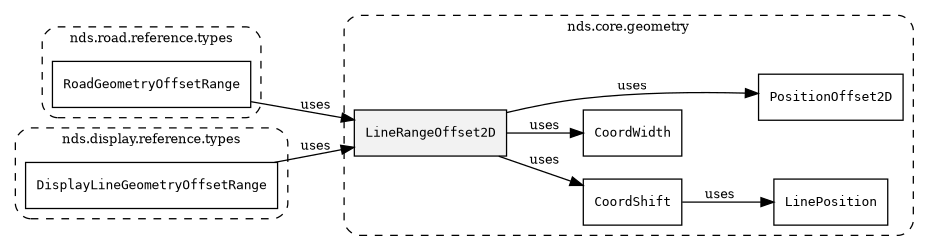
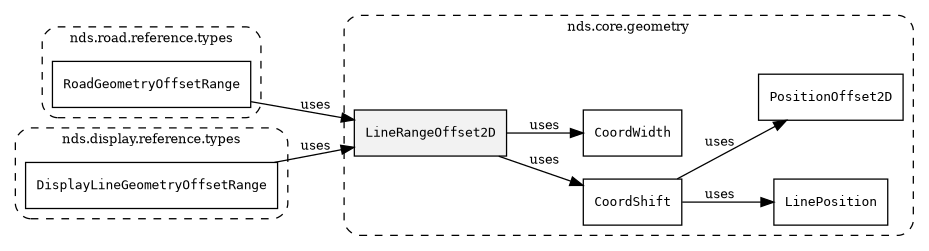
edge "LineRangeOffset2D" -> "PositionOffset2D": now "CoordShift" -> "PositionOffset2D"
